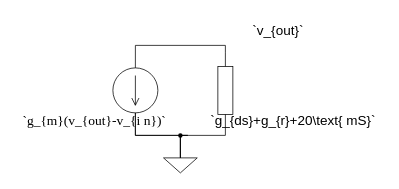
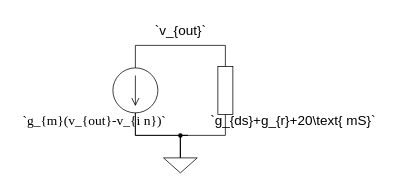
node "`v_{out}`": moved (278, 30) -> (180, 30)
